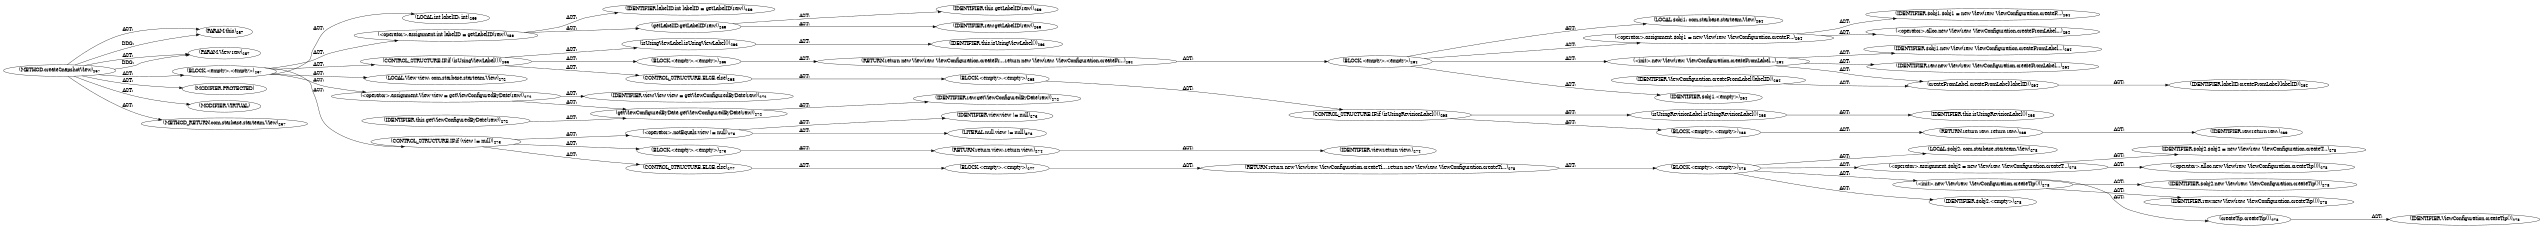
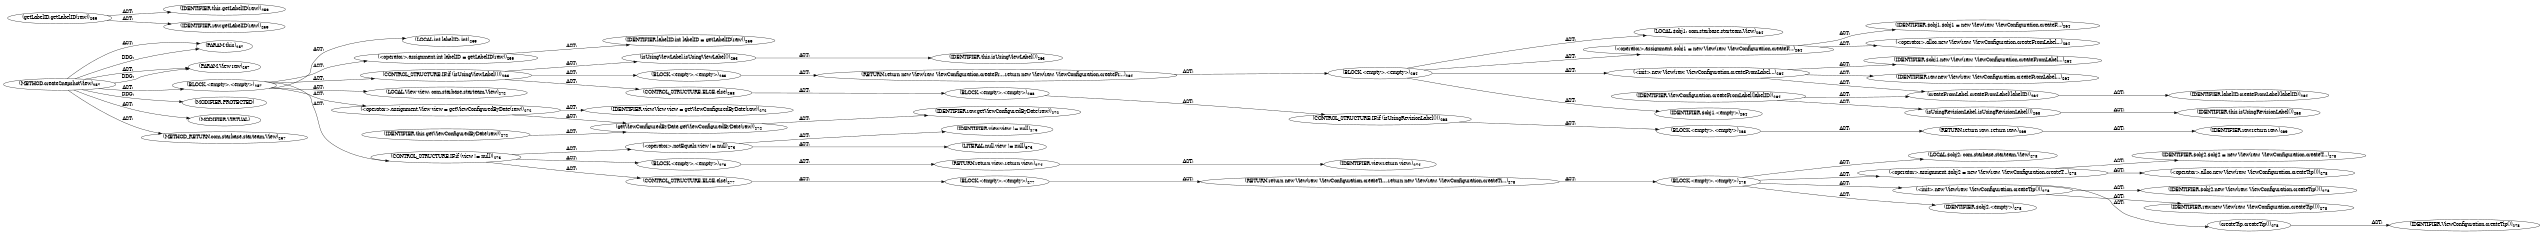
edge "(<operator>.assignment,int labelID = getLabelID(raw))" -> "(getLabelID,getLabelID(raw))": removed, label "AST:"
edge "(METHOD,createSnapshotView)" -> "(MODIFIER,PROTECTED)": label "AST: " -> "DDG: "
edge "(CONTROL_STRUCTURE,IF,if (isUsingRevisionLabel()))" -> "(isUsingRevisionLabel,isUsingRevisionLabel())": now "(IDENTIFIER,ViewConfiguration,createFromLabel(labelID))" -> "(isUsingRevisionLabel,isUsingRevisionLabel())"
